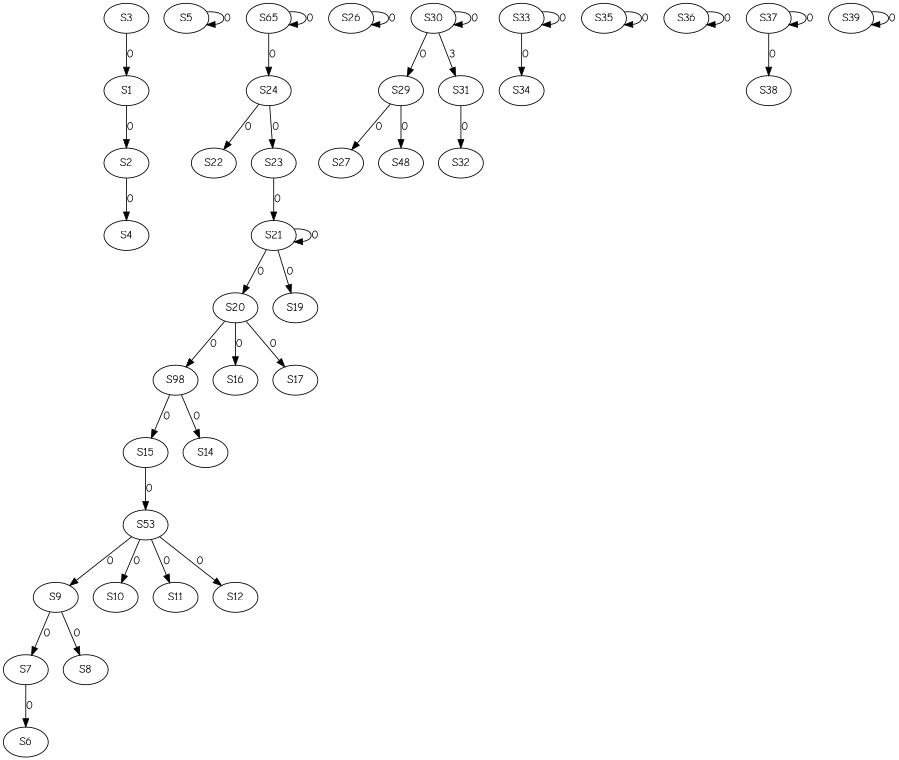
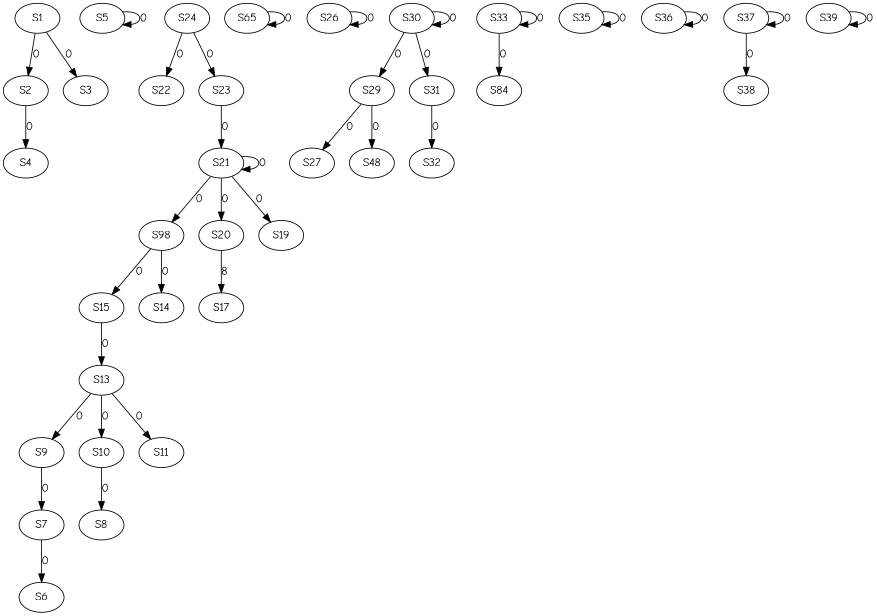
edge "S3" -> "S1": reversed
edge "S65" -> "S24": removed, label "0"
edge "S30" -> "S31": label "3" -> "0"
node "S34": label "S34" -> "S84"
edge "S20" -> "S98": now "S21" -> "S98"
edge "S20" -> "S17": label "0" -> "8"
node "S16": removed
node "S53": label "S53" -> "S13"
node "S12": removed
edge "S9" -> "S8": now "S10" -> "S8"
